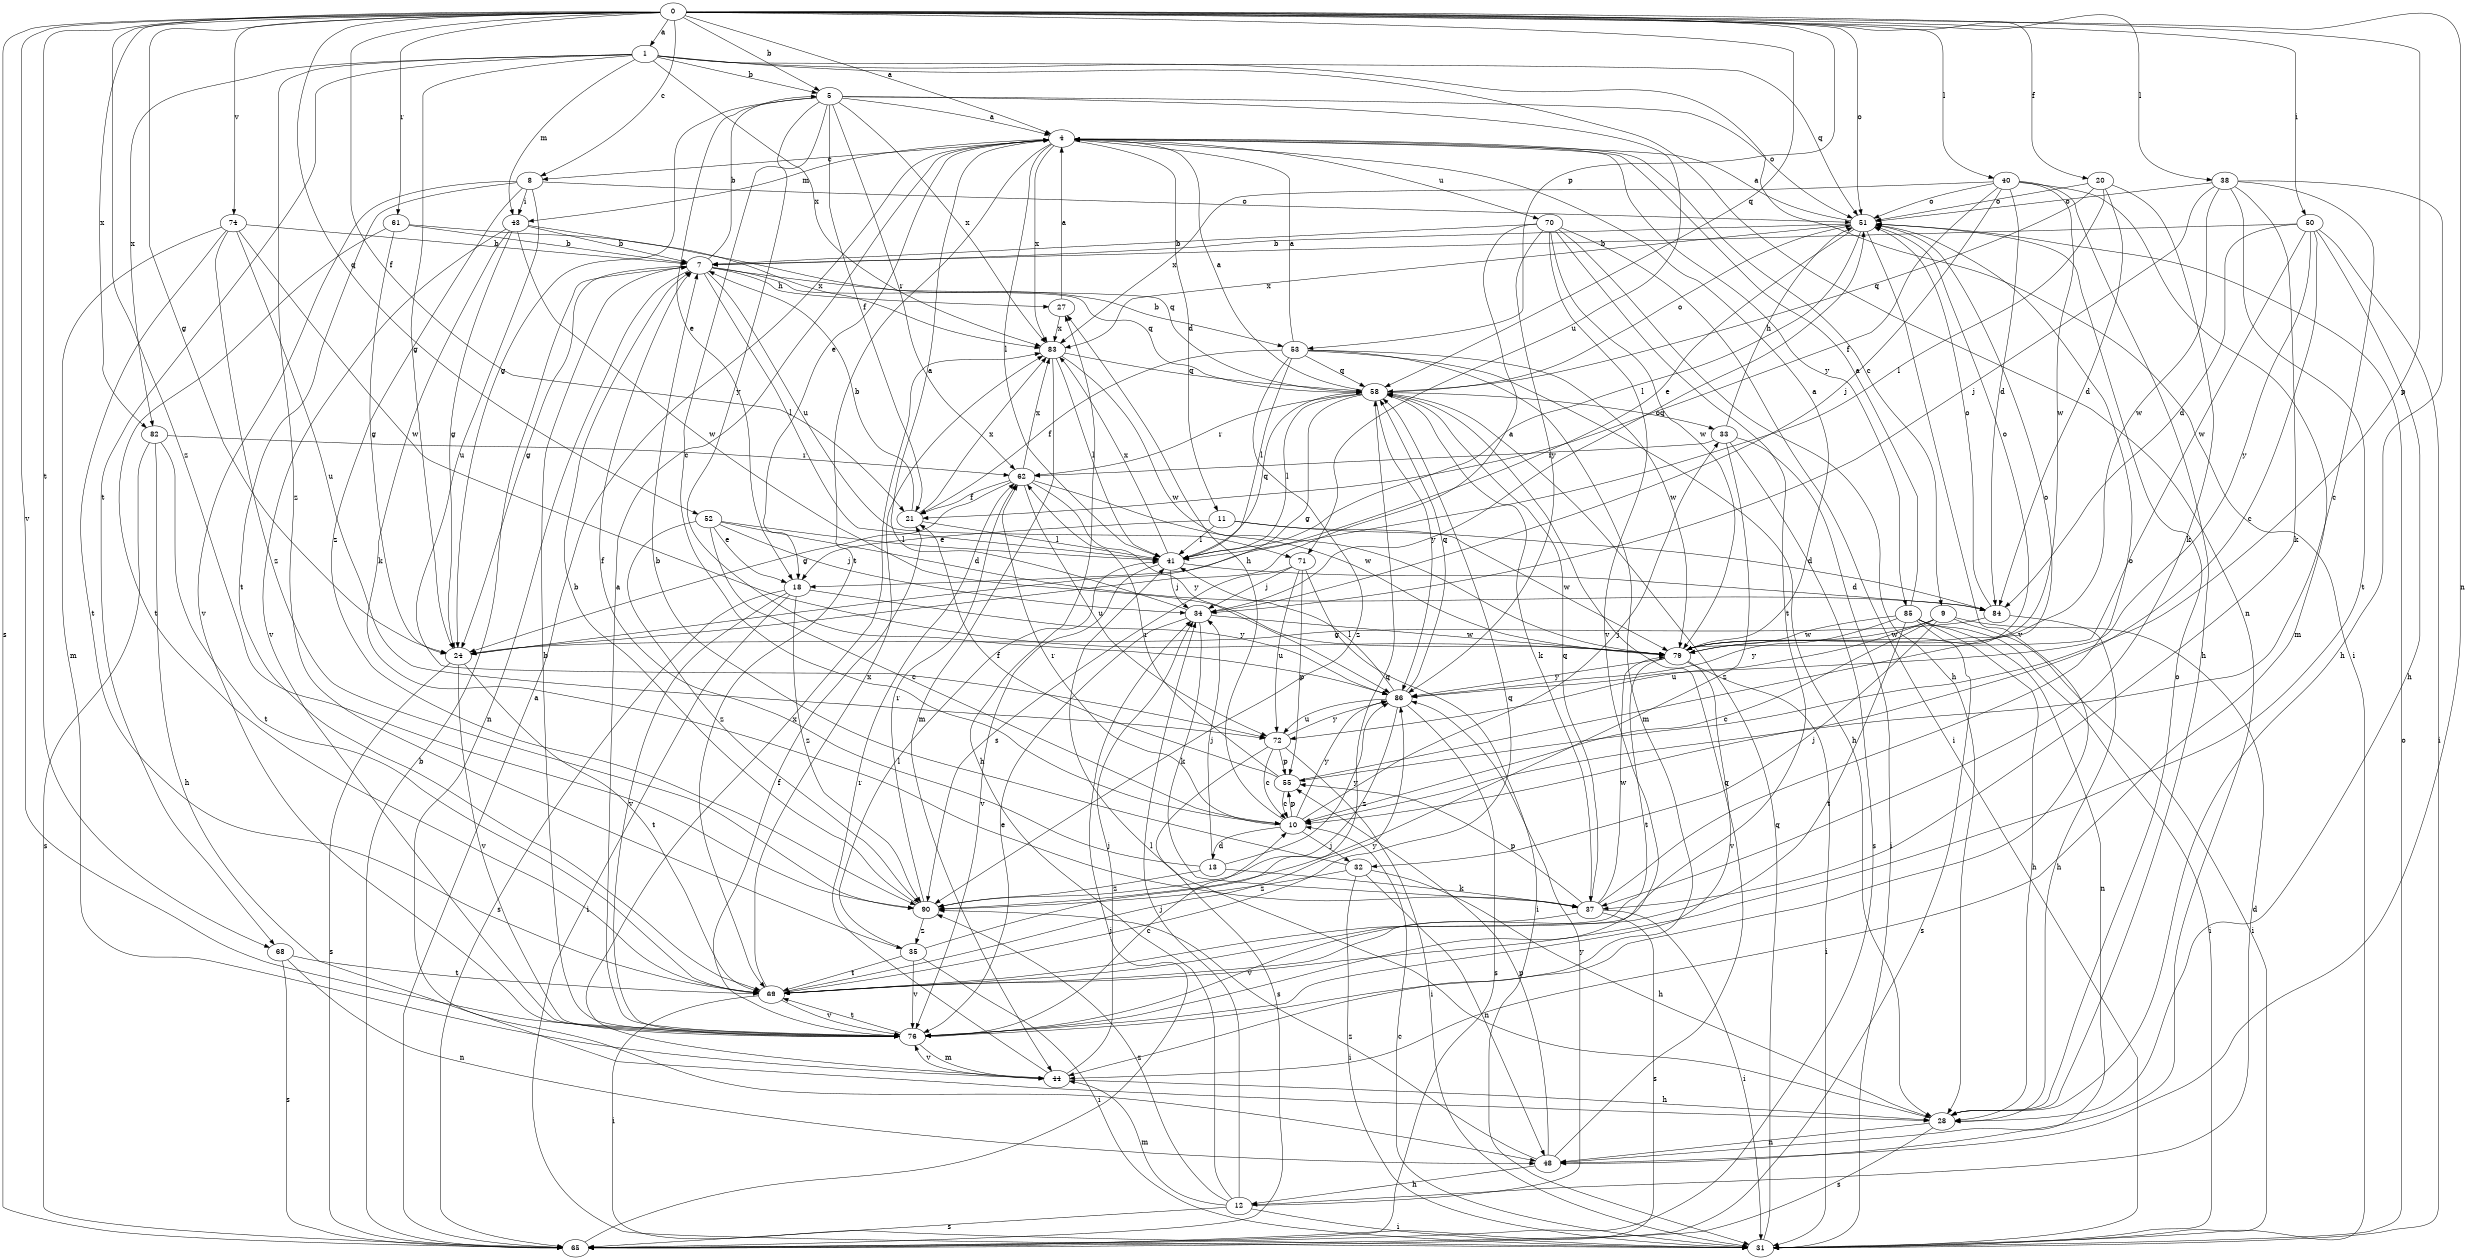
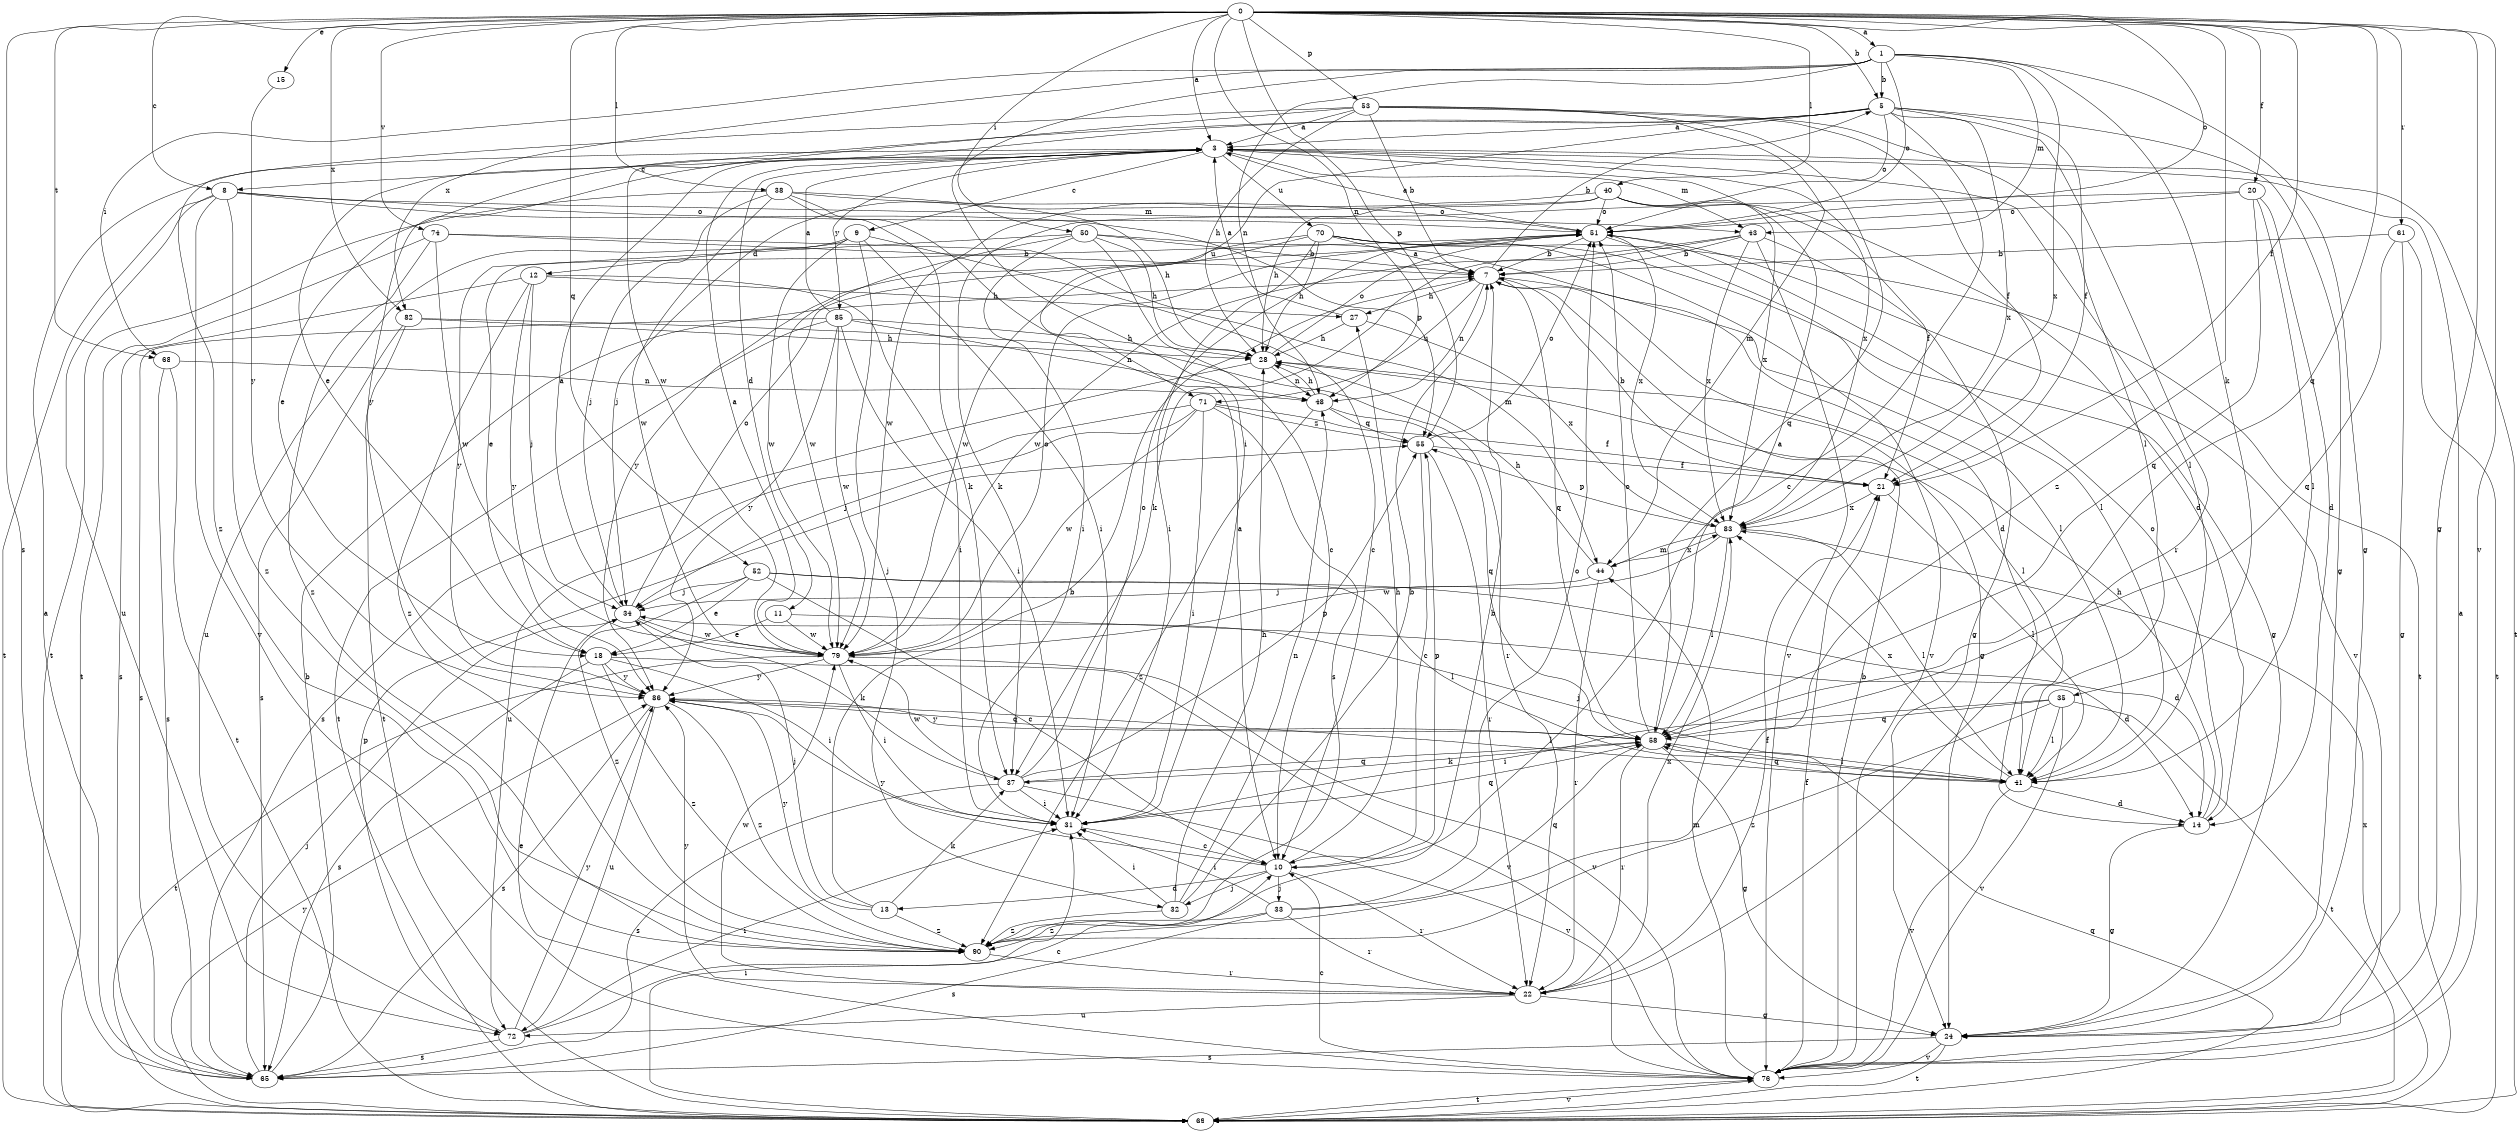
node "15": added
node "4": label "4" -> "3"
edge "1" -> "51": label "q" -> "o"
edge "8" -> "43": label "i" -> "m"
edge "8" -> "55": added, label "p"
edge "70" -> "7": label "b" -> "a"
edge "7" -> "53": reversed
edge "33" -> "51": label "h" -> "o"
edge "27" -> "28": added, label "h"
edge "83" -> "58": label "q" -> "l"
edge "58" -> "33": reversed
edge "70" -> "24": label "a" -> "g"
edge "71" -> "21": added, label "f"
node "62": label "62" -> "22"
edge "83" -> "55": added, label "p"
edge "1" -> "68": label "t" -> "i"
edge "1" -> "35": label "z" -> "k"
edge "38" -> "10": label "c" -> "a"
edge "11" -> "41": removed, label "l"
edge "71" -> "79": added, label "w"
edge "13" -> "7": label "f" -> "b"
node "84": label "84" -> "14"
edge "71" -> "55": label "p" -> "z"
edge "74" -> "72": removed, label "u"
edge "31" -> "51": removed, label "o"
edge "40" -> "44": removed, label "m"
edge "90" -> "35": reversed
edge "48" -> "55": label "p" -> "q"
edge "44" -> "76": removed, label "v"
edge "12" -> "44": removed, label "m"
edge "48" -> "12": now "48" -> "28"
